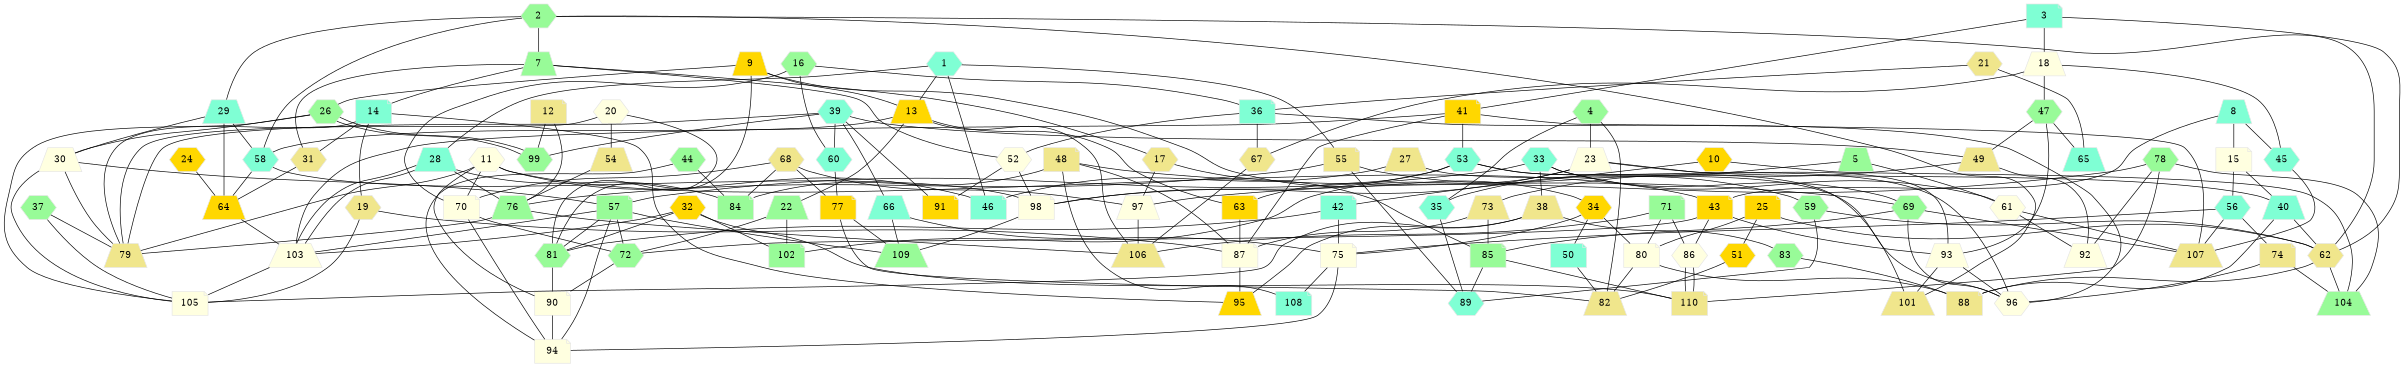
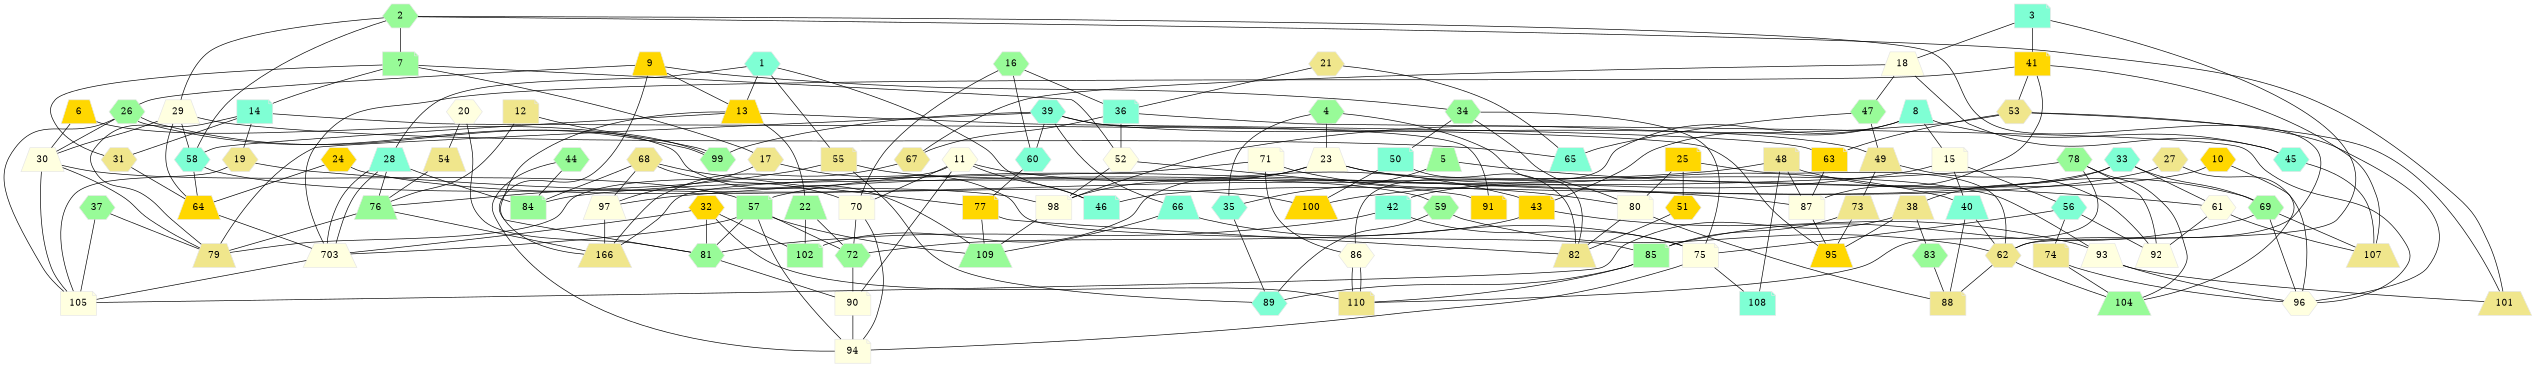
node "7": shape trapezium -> note
node "6": added
node "29": fillcolor aquamarine -> lightyellow
edge "20" -- "79": removed
edge "29" -- "65": added
node "27": shape trapezium -> hexagon
node "53": fillcolor aquamarine -> khaki
edge "47" -- "93": removed
node "100": added
node "34": fillcolor gold -> palegreen
node "71": fillcolor palegreen -> lightyellow
edge "73" -- "87": now "73" -- "95"
edge "56" -- "107": now "56" -- "92"
edge "43" -- "86": now "8" -- "86"
node "103": label "103" -> "703"
node "106": label "106" -> "166"
